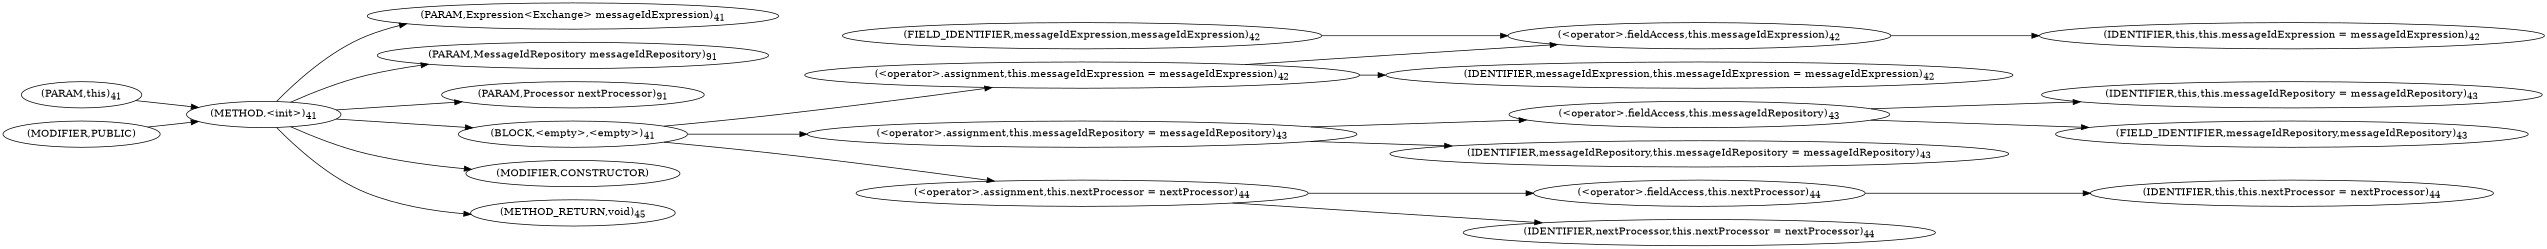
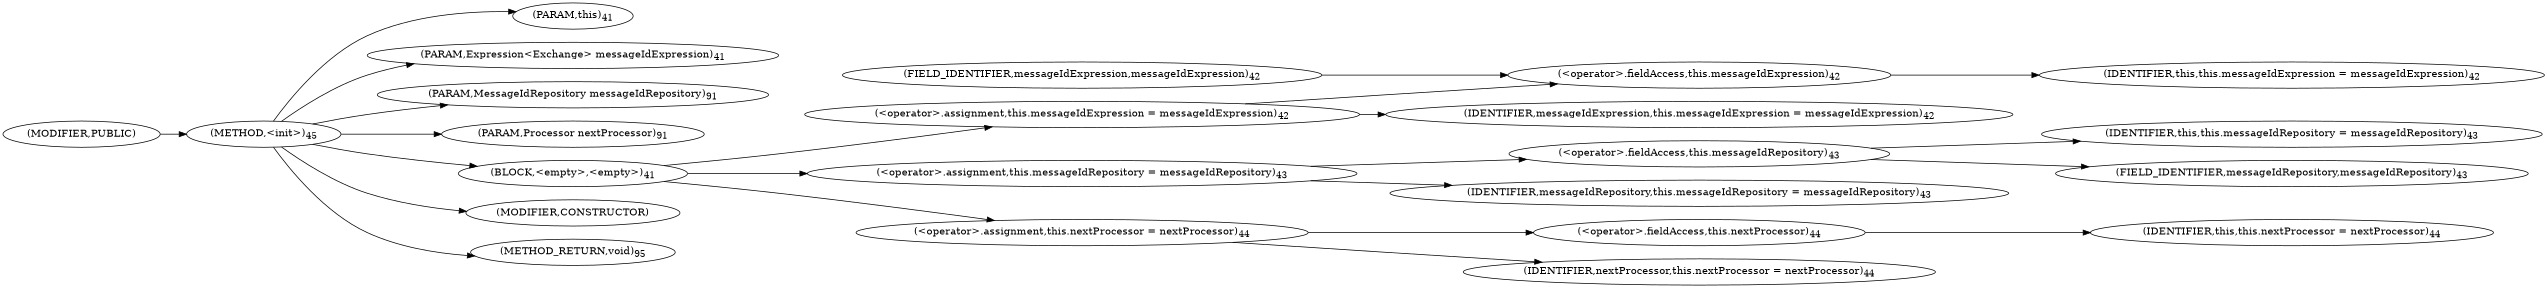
edge "(PARAM,this)" -> "(METHOD,<init>)": reversed
node "(METHOD,<init>)": text "41" -> "45"
node "(METHOD_RETURN,void)": text "45" -> "95"
